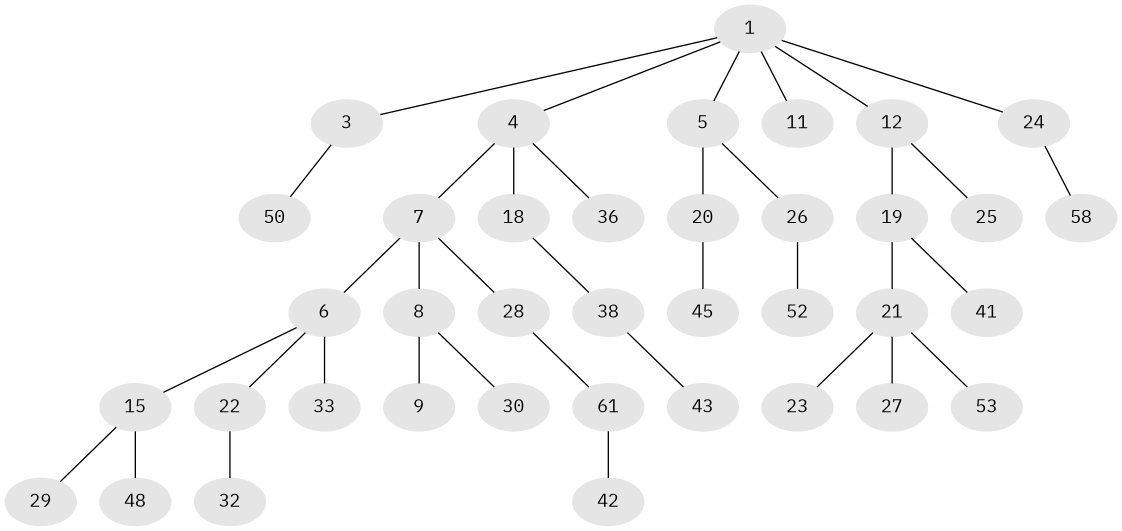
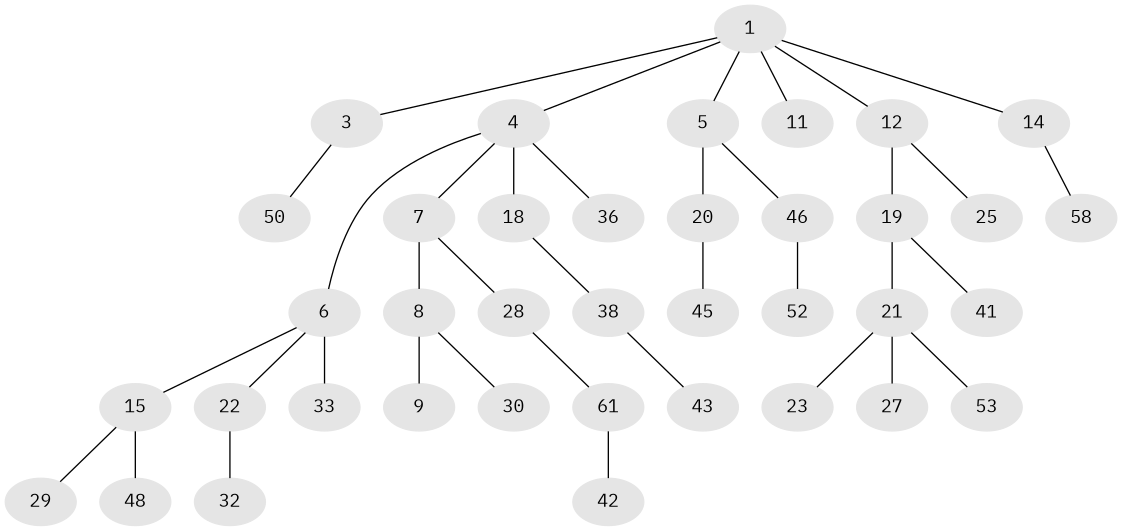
node "24": label "24" -> "14"
node "26": label "26" -> "46"
edge "7" -- "6": now "4" -- "6"
